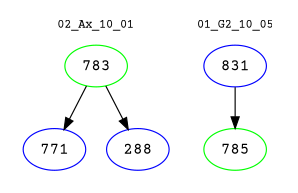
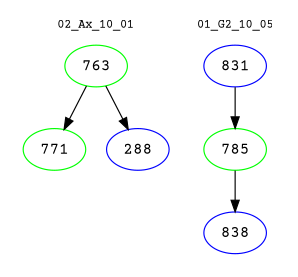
node "783": label "783" -> "763"
node "771": color blue -> green
node "838": added
